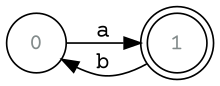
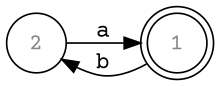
node "0": label "0" -> "2"
